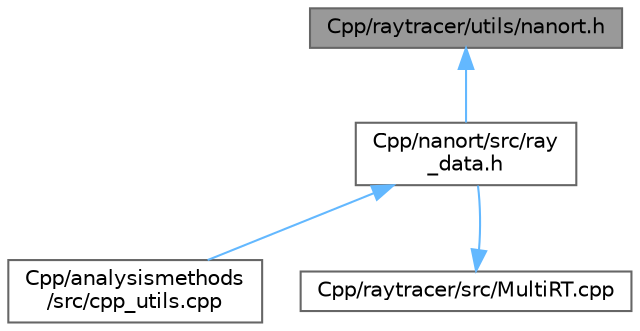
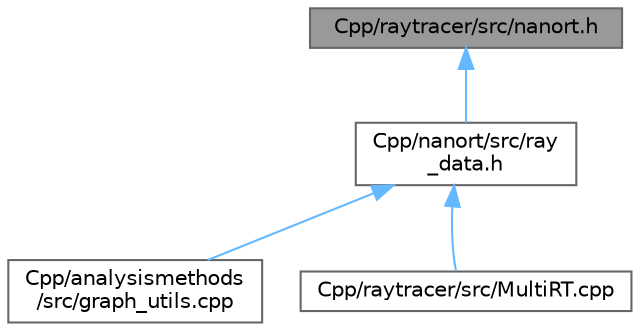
node "Cpp/raytracer/utils/nanort.h": label "Cpp/raytracer/utils/nanort.h" -> "Cpp/raytracer/src/nanort.h"
edge "Cpp/nanort/src/ray _data.h" -> "Cpp/raytracer/src/MultiRT.cpp": reversed
node "Cpp/analysismethods /src/cpp_utils.cpp": label "Cpp/analysismethods /src/cpp_utils.cpp" -> "Cpp/analysismethods /src/graph_utils.cpp"
